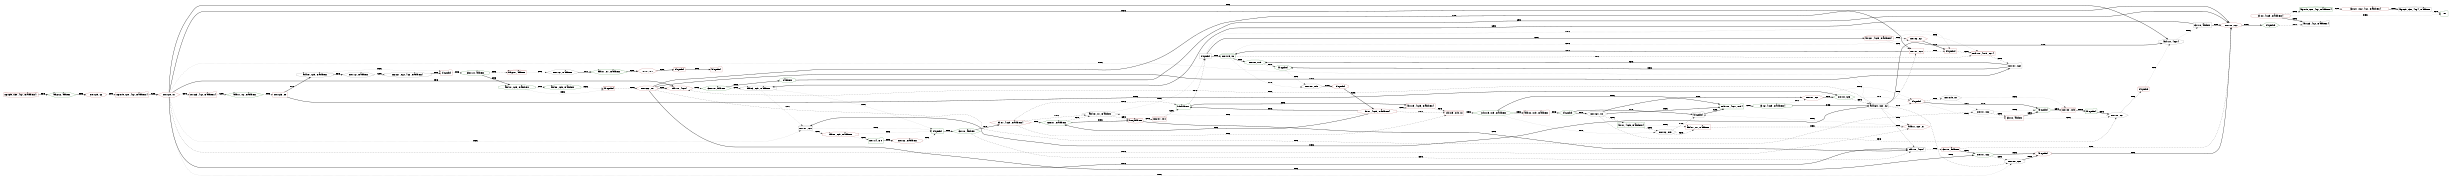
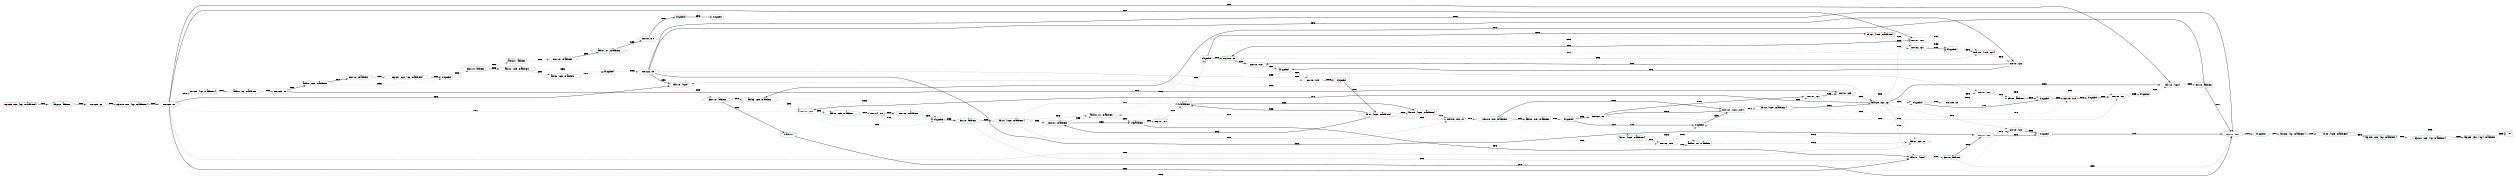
edge "ldr x0 , [ x29 , # address ]" -> "ldr x23 , [ sp , # address ]": reversed
edge "mov x20 , x1" -> "add x20 , x20 , x2": removed, label "DFG"
node "ret x0 , # 0": label "ret x0 , # 0" -> "mov x0 , # 0"
